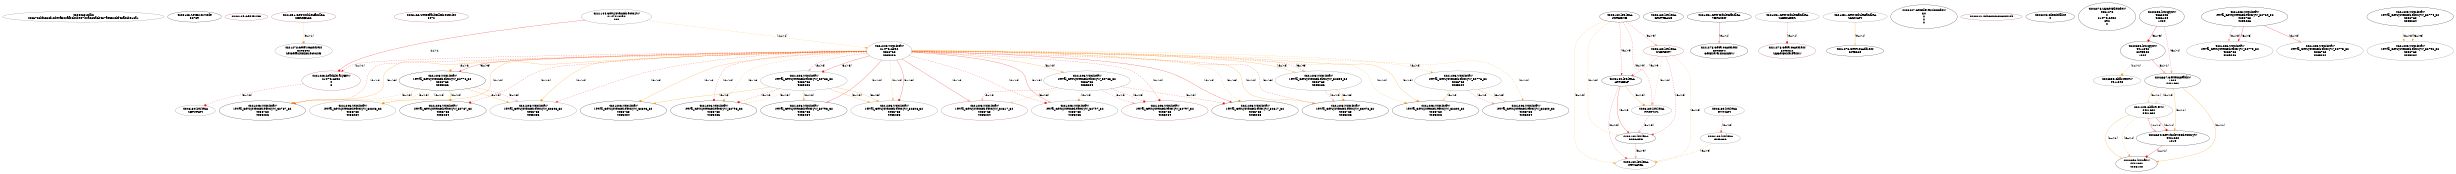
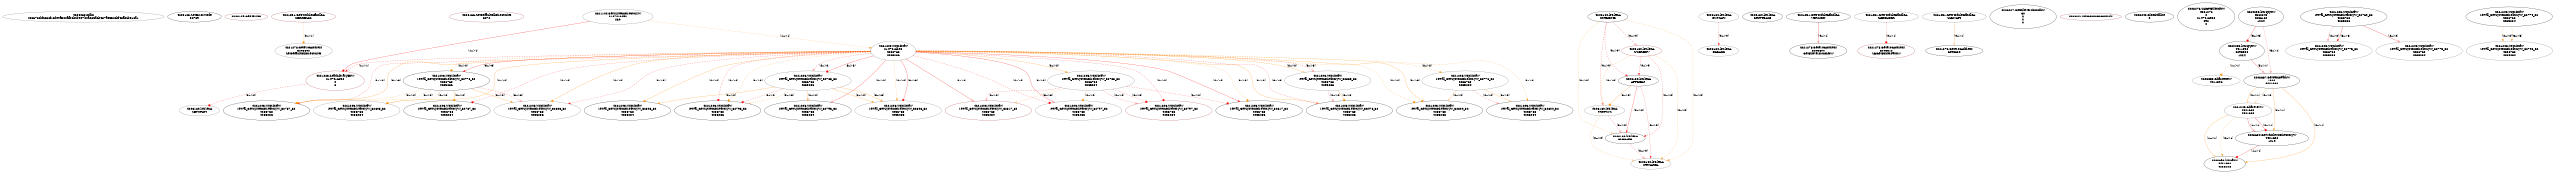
edge "4208180.lstrlenA OLEACC" -> "4208180.lstrlenA NTMARTA": now "4208180.lstrlenA PROPSYS" -> "4208180.lstrlenA NTMARTA"
